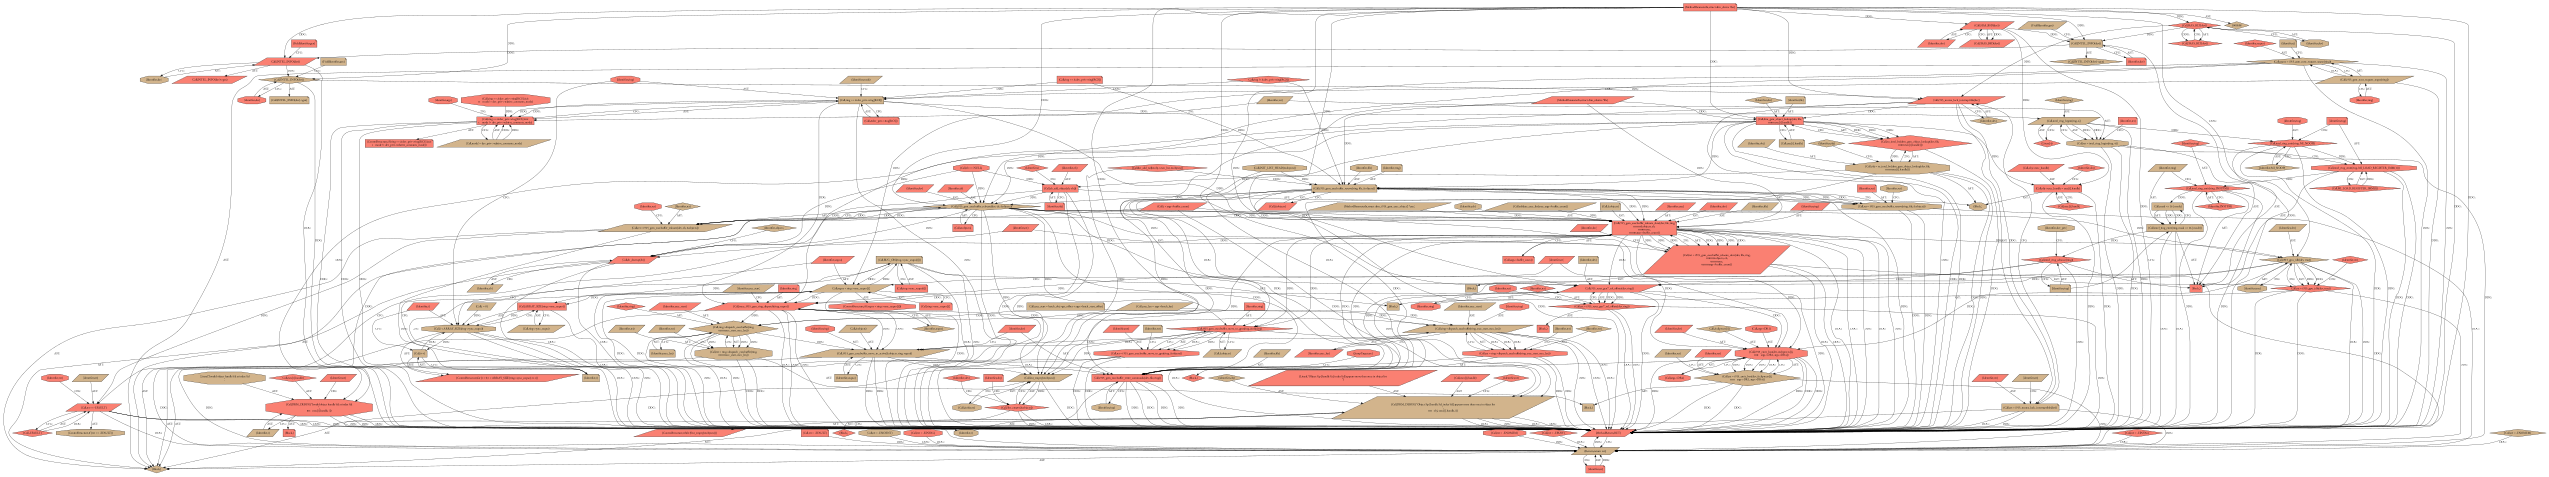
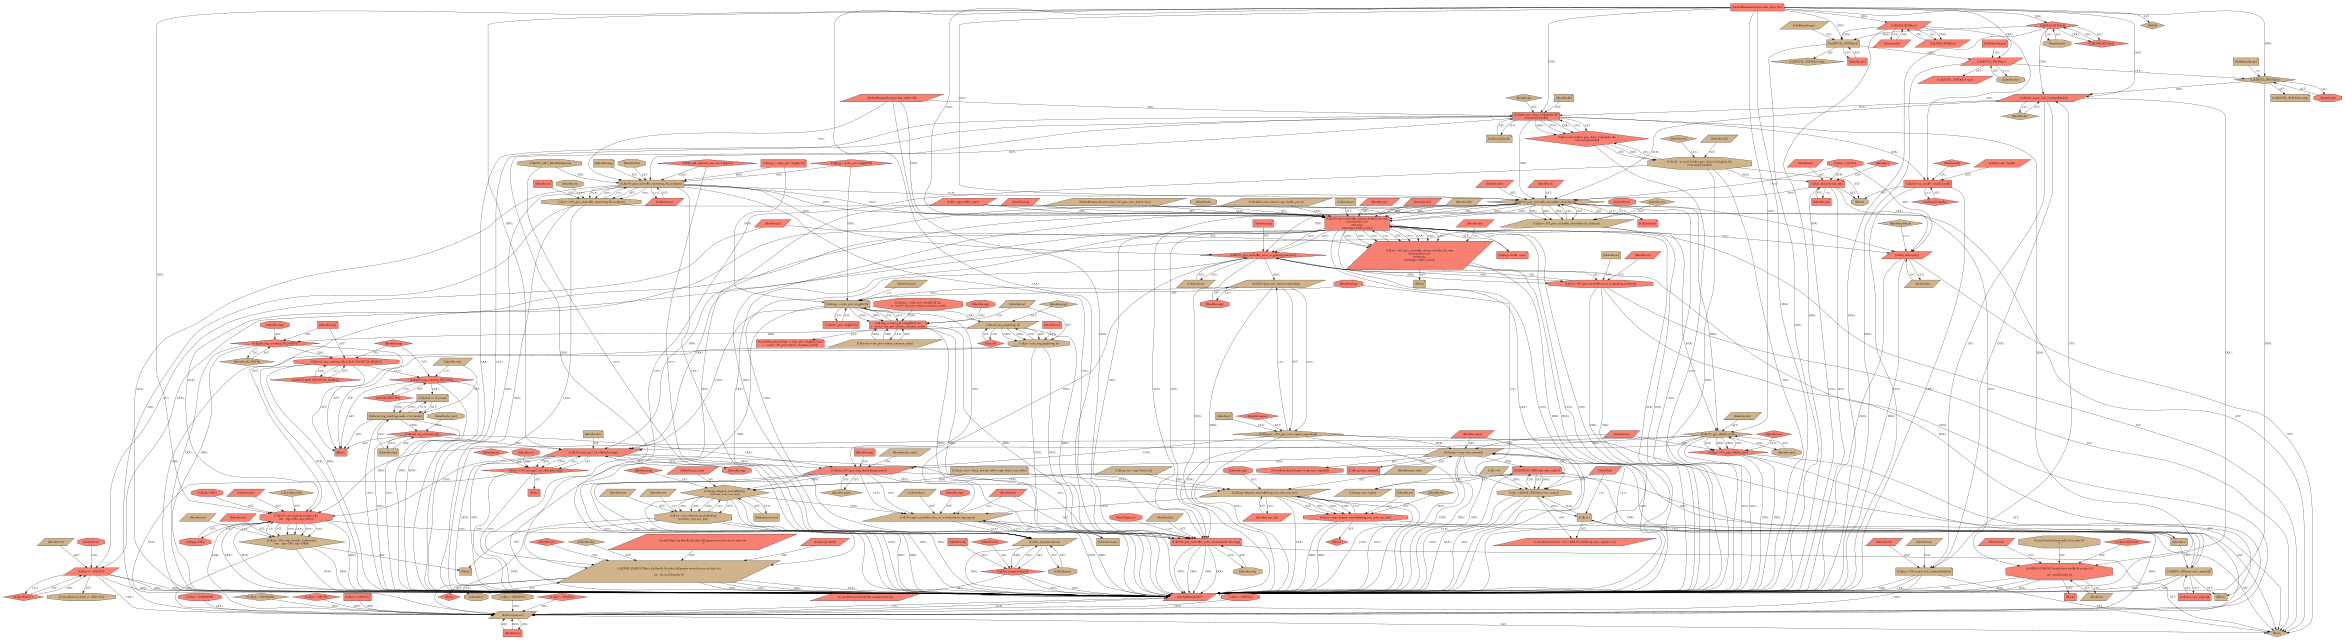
edge "(Call,i915_gem_execbuffer_move_to_gpu(ring, &objects))" -> "(Call,i915_gem_next_request_seqno(ring))": added, label "DDG:"
